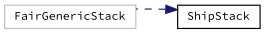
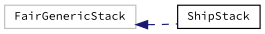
edge "FairGenericStack" -> "ShipStack": reversed
